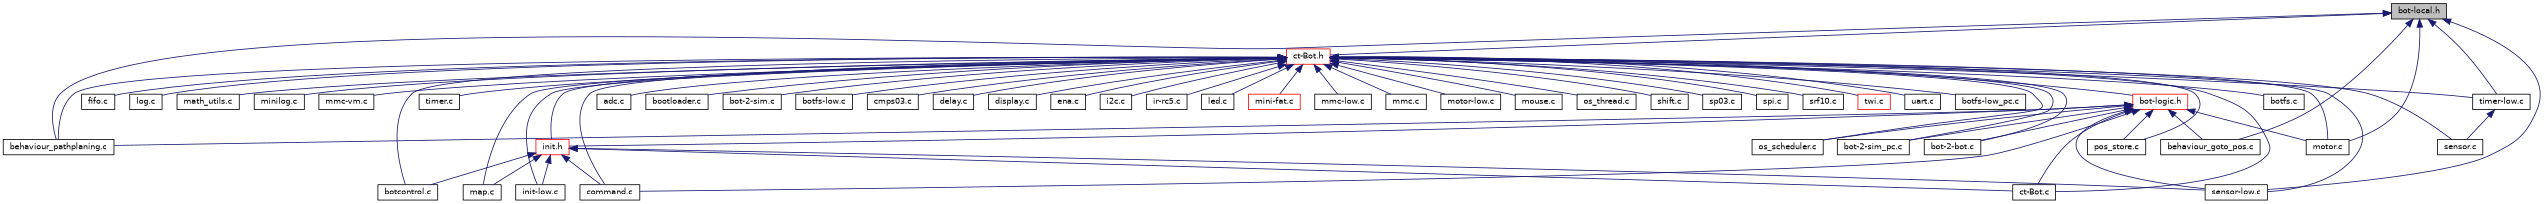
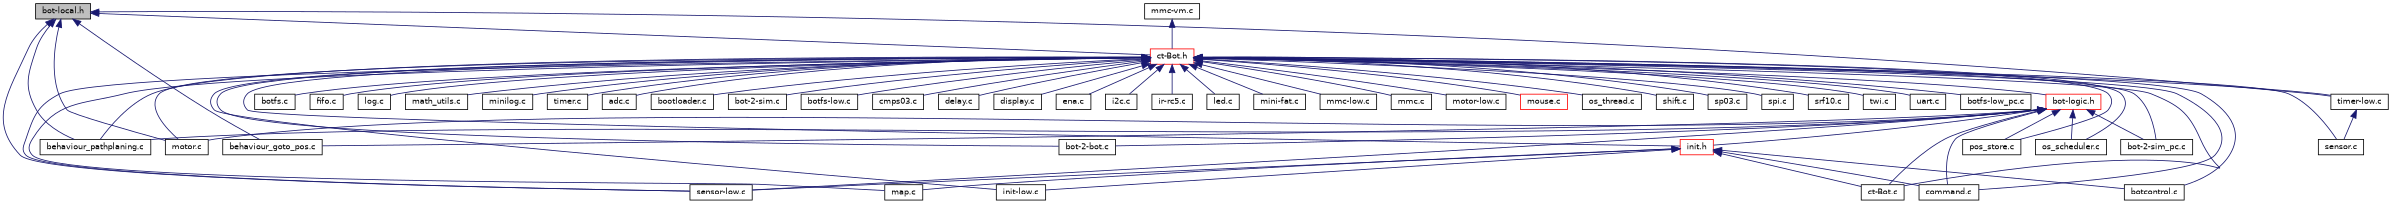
edge "mmc-vm.c" -> "ct-Bot.h": reversed
node "mini-fat.c": color red -> black
node "mouse.c": color black -> red
node "twi.c": color red -> black
